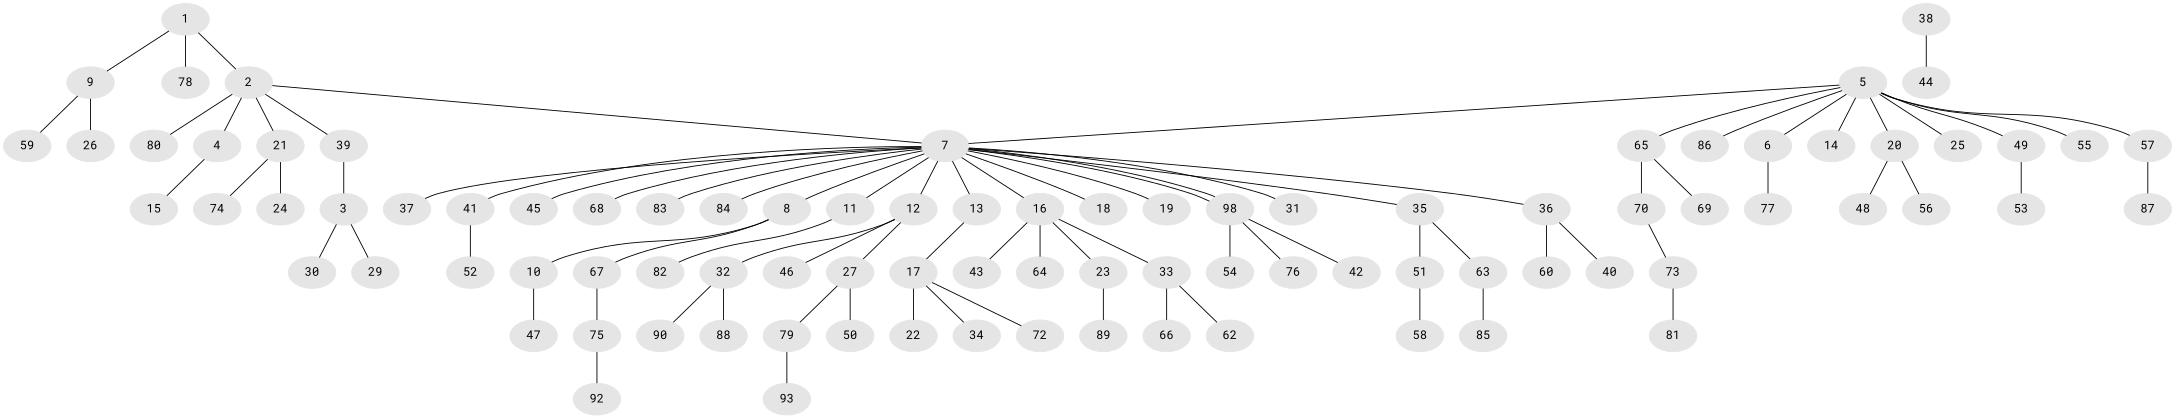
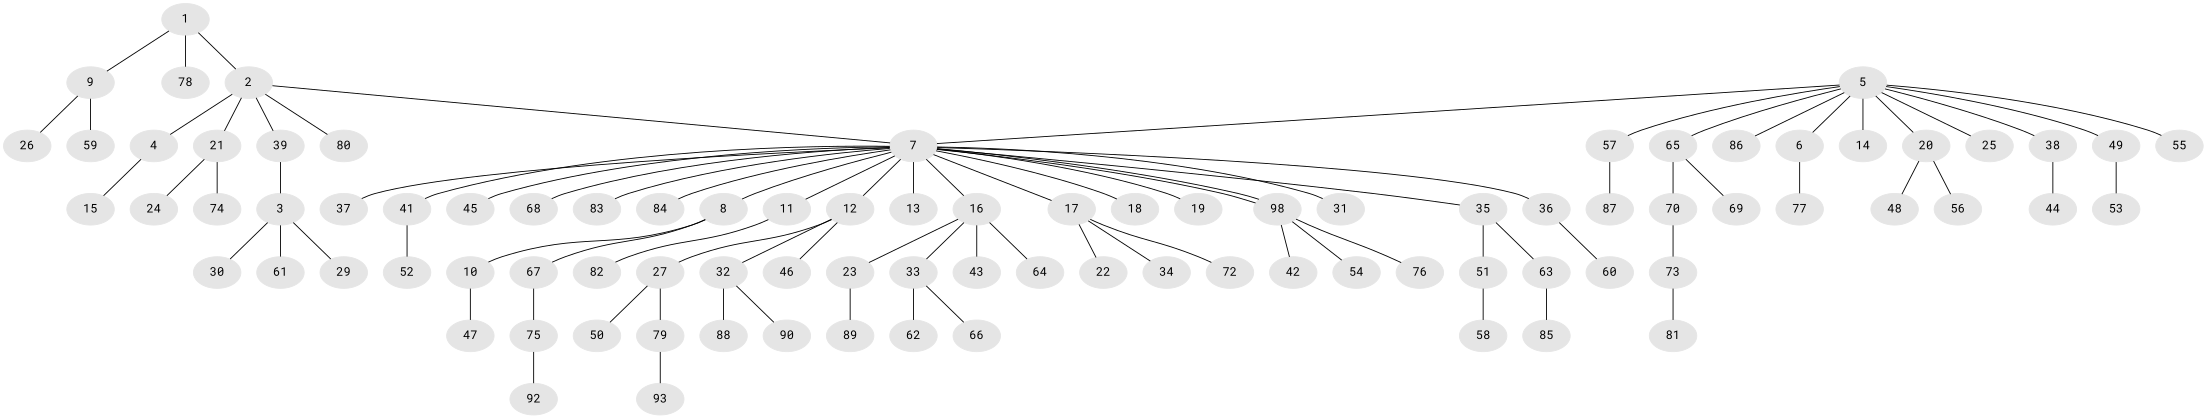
edge "5" -- "38": added
edge "13" -- "17": now "7" -- "17"
node "61": added
node "40": removed
